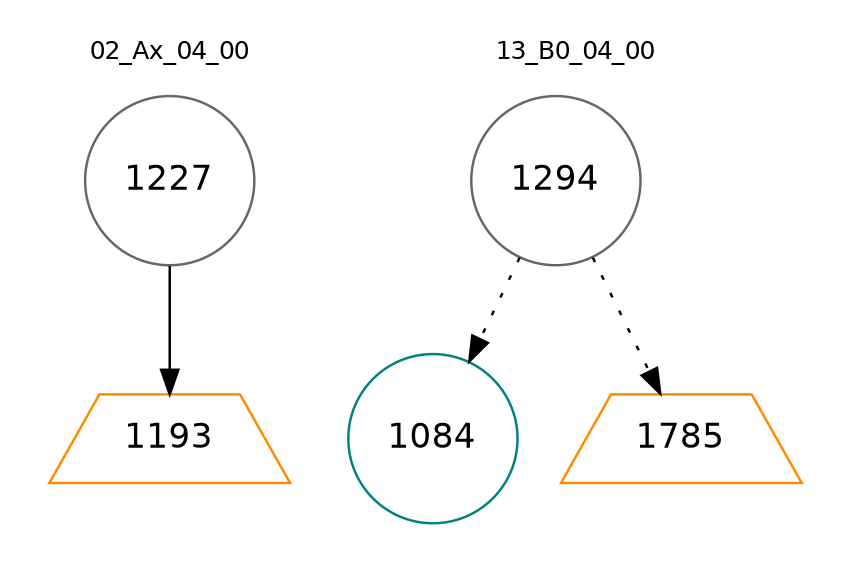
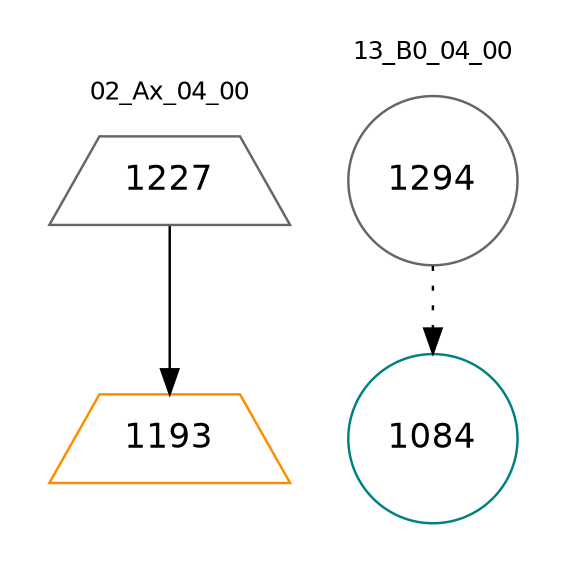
node "1227": shape circle -> trapezium
node "1785": removed
